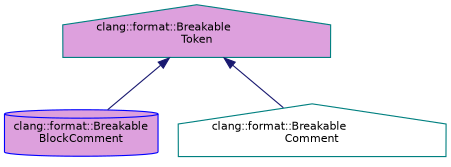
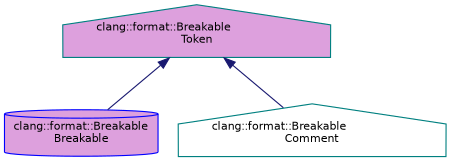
node "clang::format::Breakable BlockComment": label "clang::format::Breakable BlockComment" -> "clang::format::Breakable Breakable"
